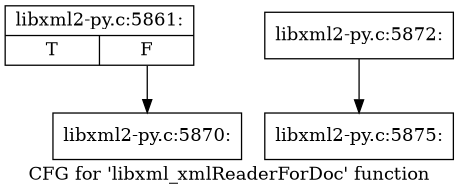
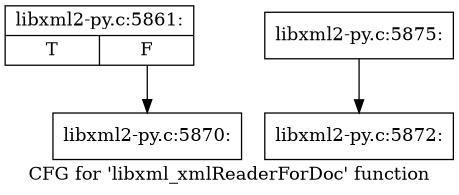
edge "libxml2-py.c:5872:" -> "libxml2-py.c:5875:": reversed
